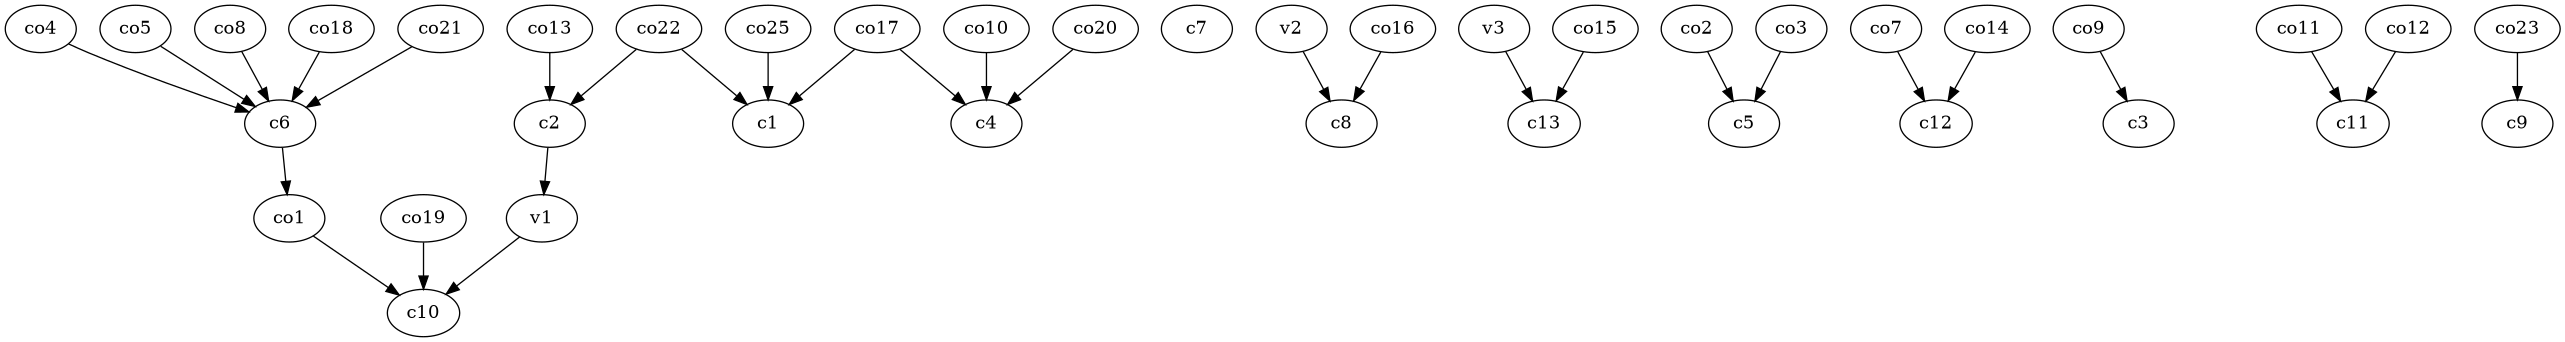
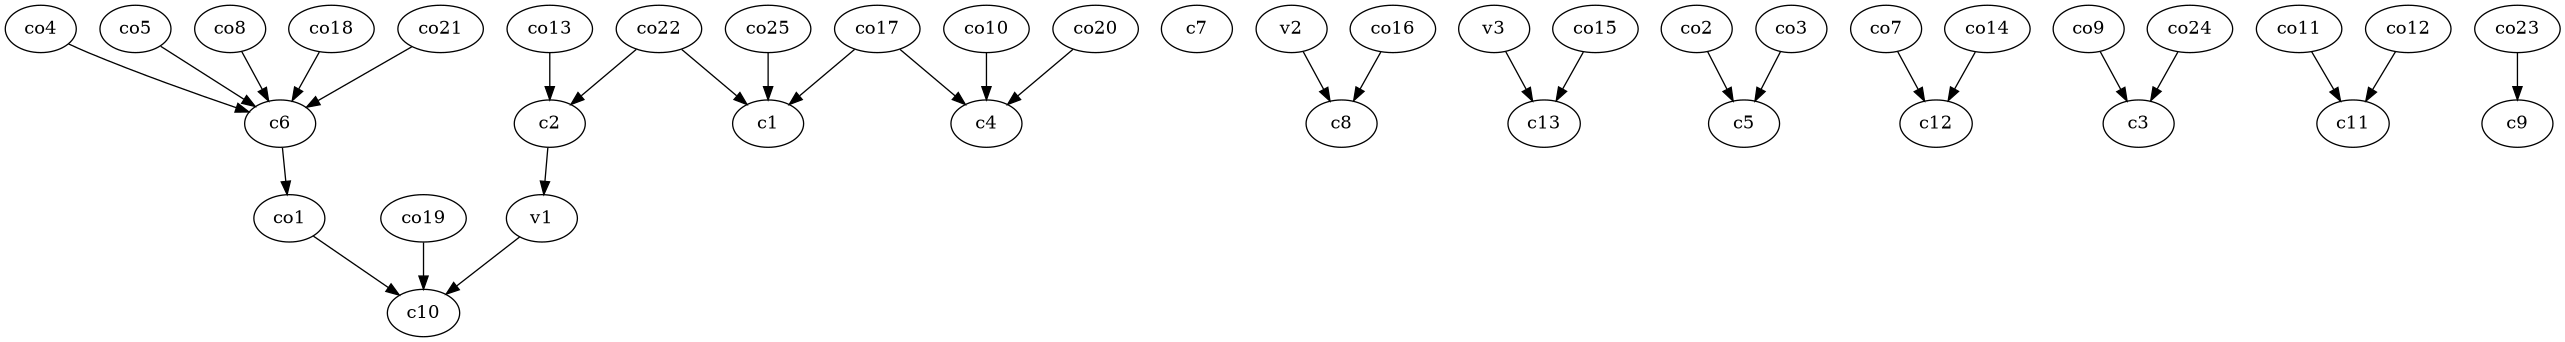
node "co24": added
